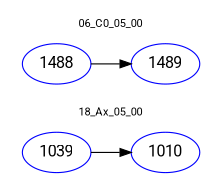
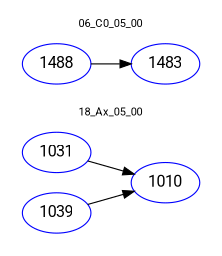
node "1489": label "1489" -> "1483"
node "1031": added
